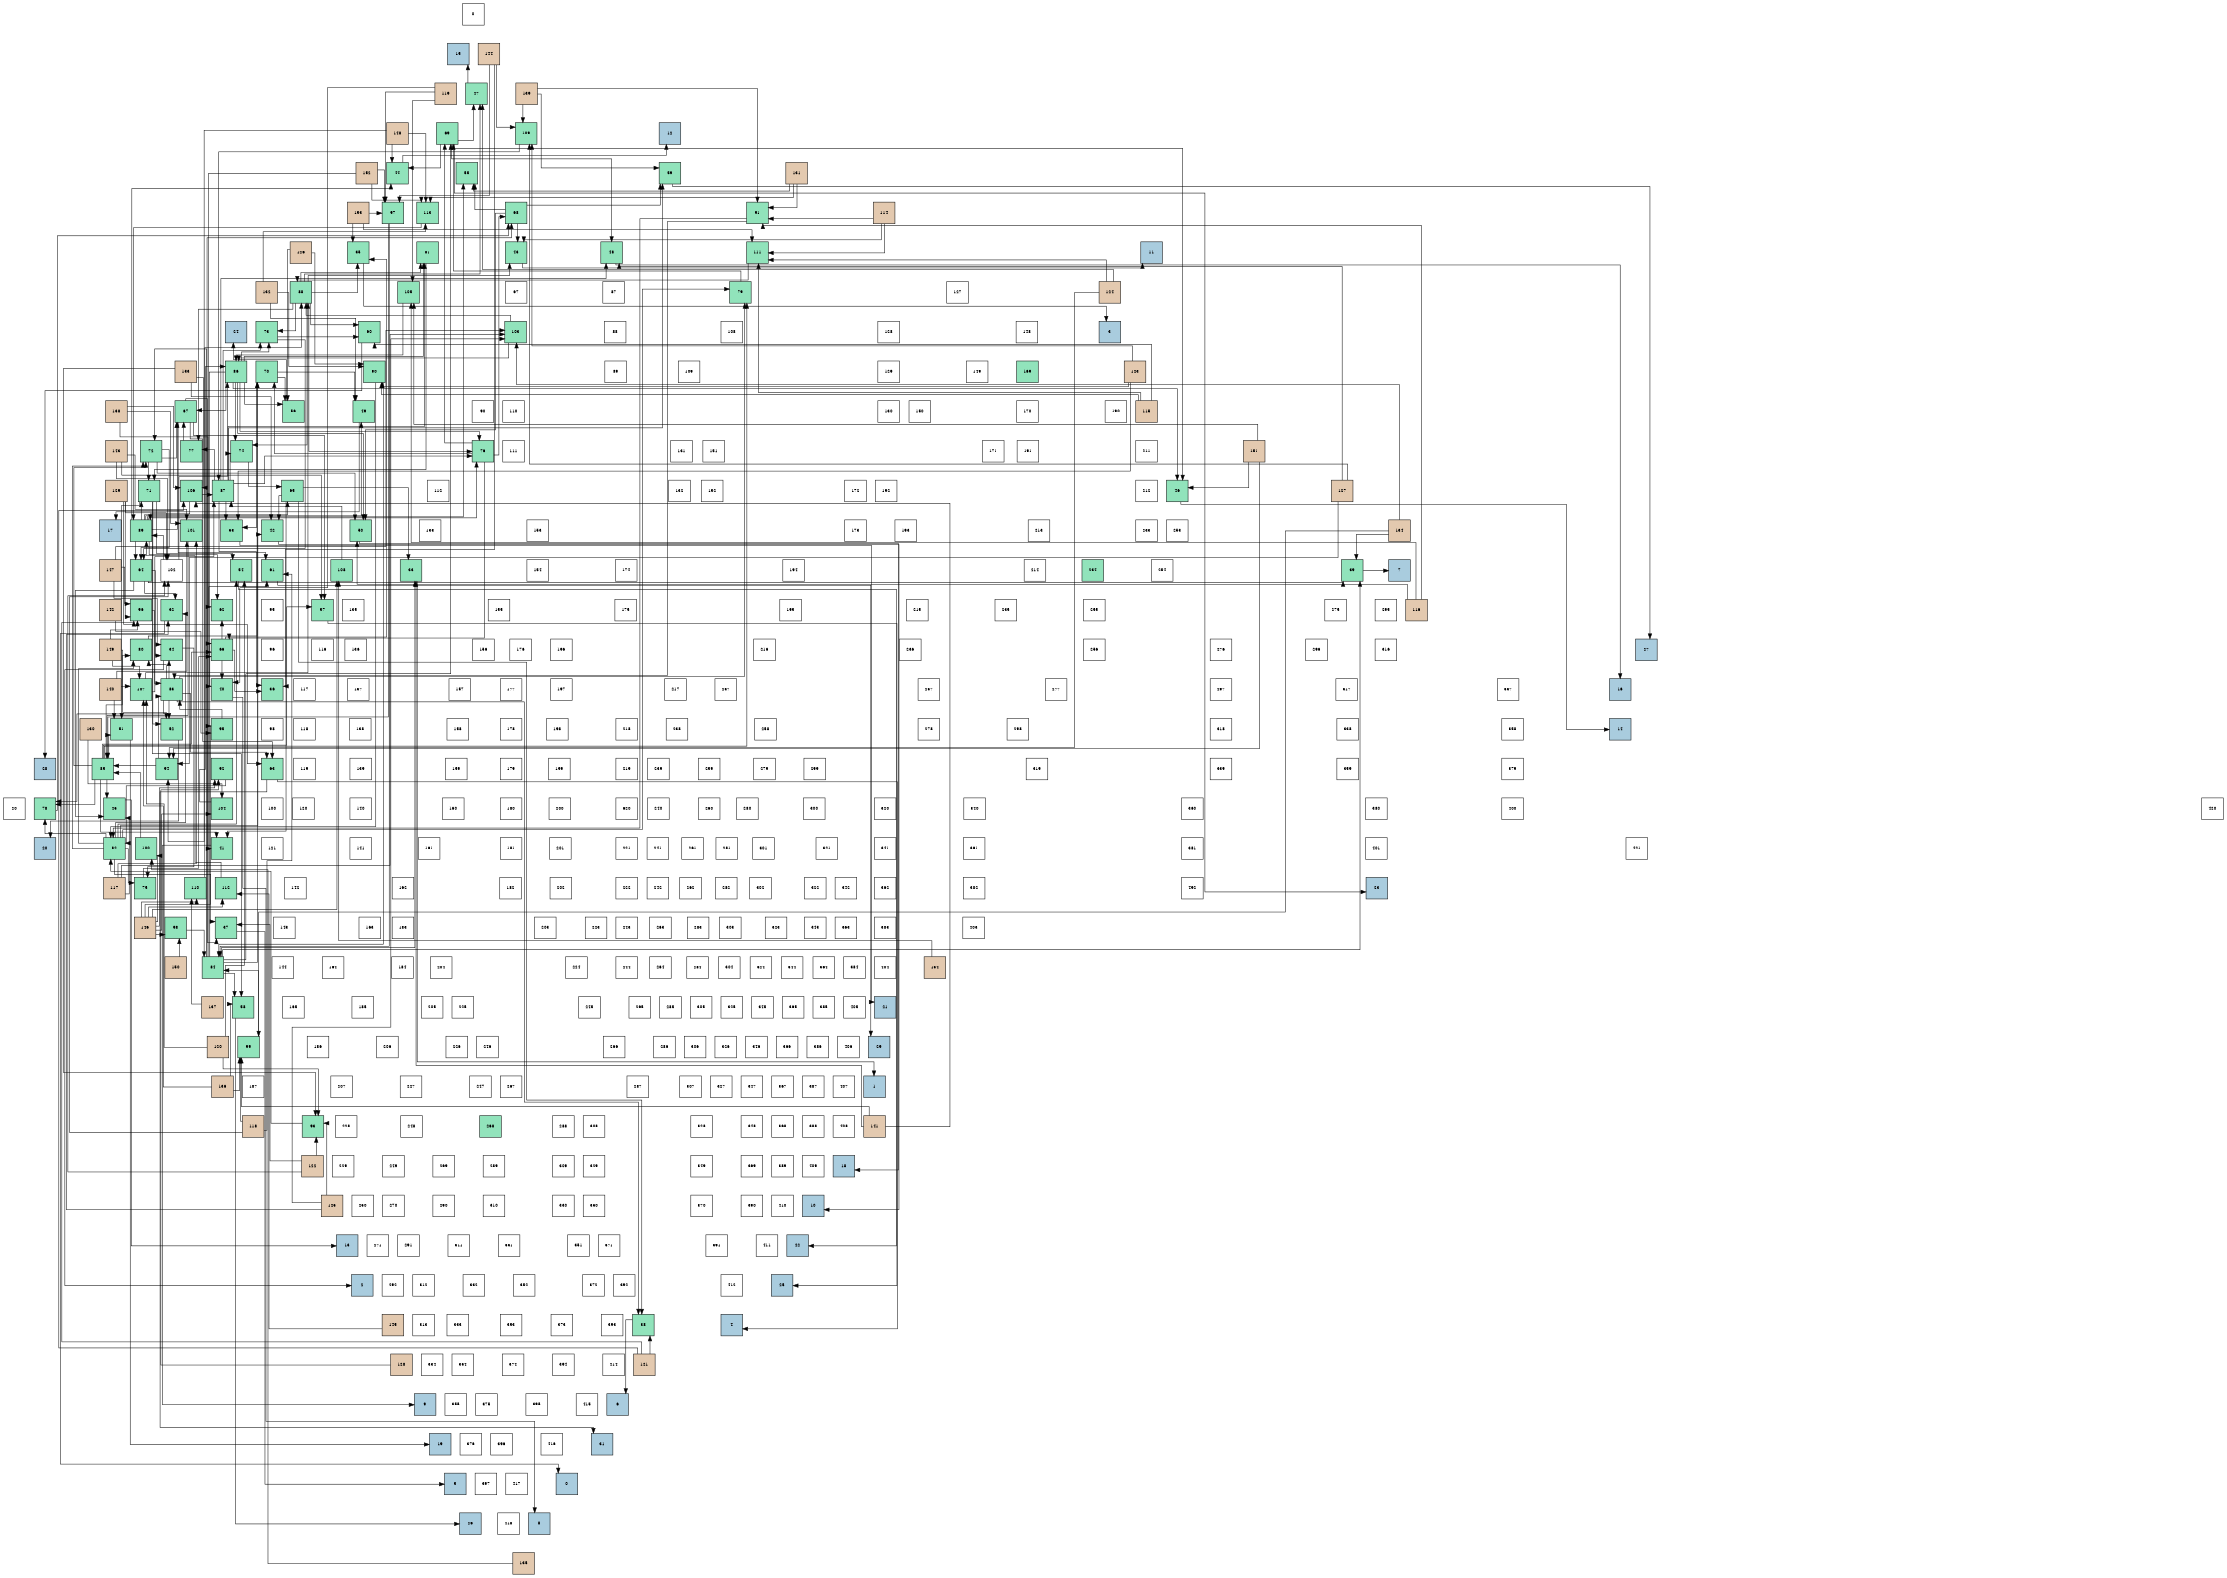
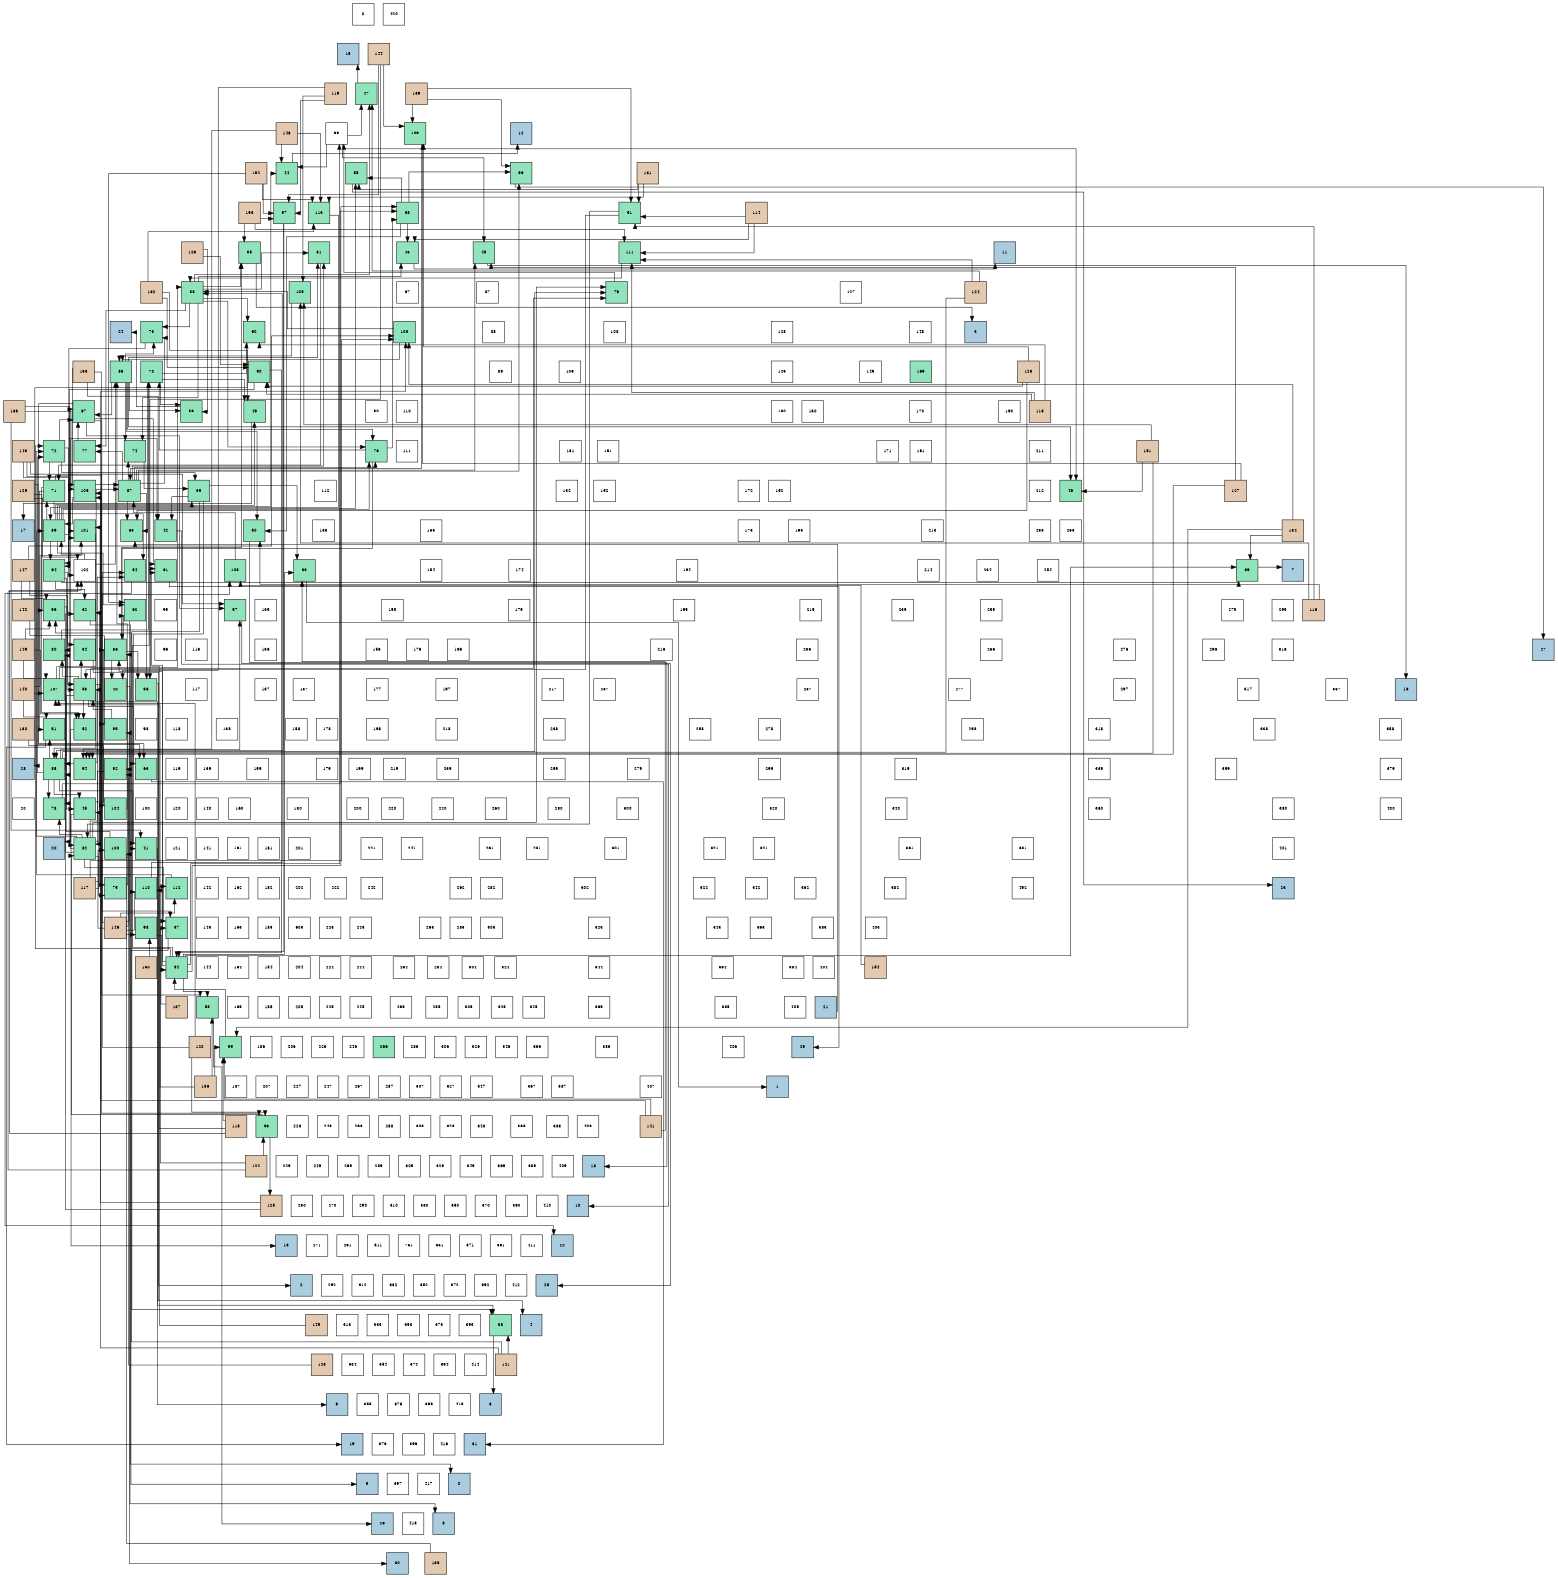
node "69": fillcolor #91e3bb -> #ffffff
edge "69" -> "23": now "55" -> "23"
edge "76" -> "69": removed
edge "73" -> "60": now "70" -> "60"
edge "72" -> "50": now "72" -> "65"
edge "86" -> "40": removed
edge "53" -> "21": reversed
node "234": fillcolor #91e3bb -> #ffffff
edge "64" -> "34": now "64" -> "83"
node "14": removed
edge "85" -> "66": now "45" -> "66"
edge "34" -> "75": now "83" -> "75"
edge "63" -> "4": now "36" -> "4"
node "620": label "620" -> "220"
node "421": removed
edge "146" -> "104": removed
node "203": label "203" -> "603"
node "266": fillcolor #ffffff -> #91e3bb
node "268": fillcolor #91e3bb -> #ffffff
edge "125" -> "93": reversed
node "331": label "331" -> "731"
node "30": added
